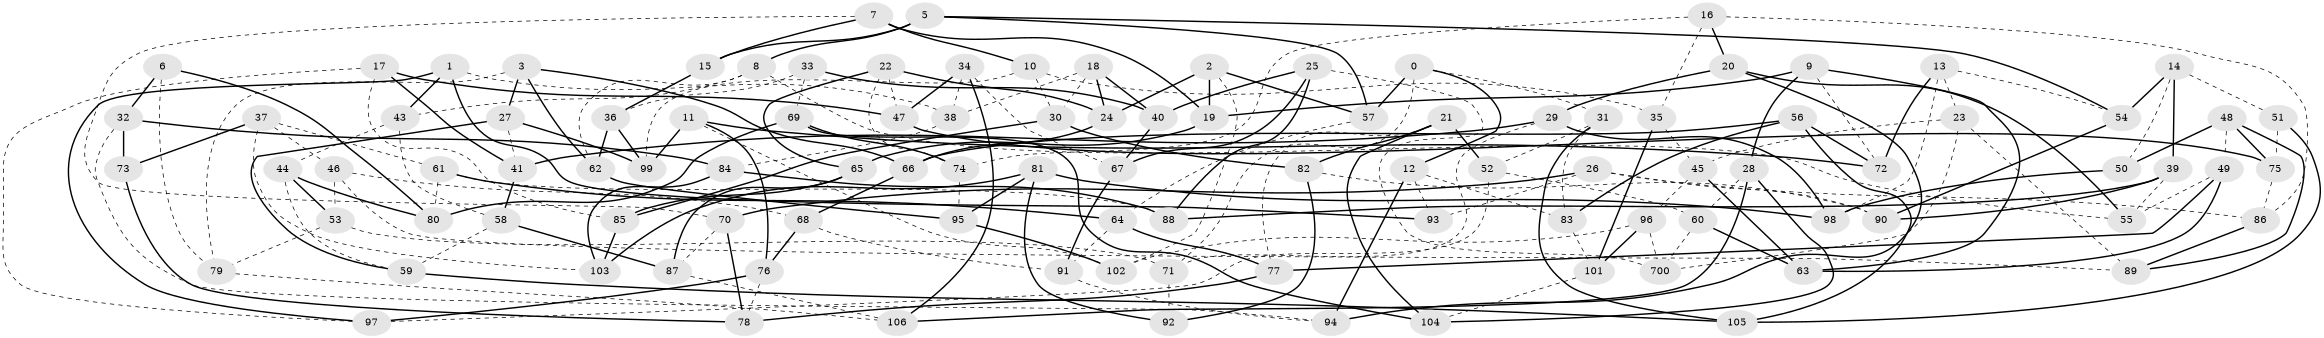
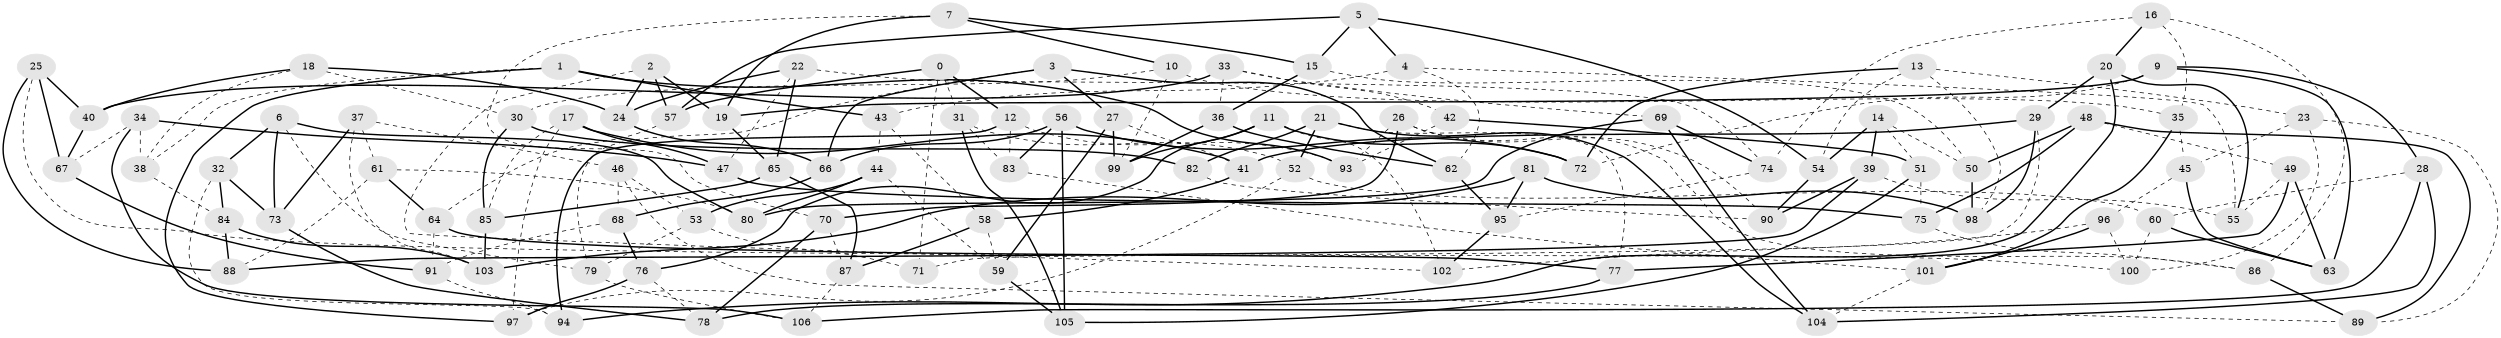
node "8": label "8" -> "4"
edge "15" -- "50": added
node "42": added
edge "6" -- "73": added
node "700": label "700" -> "100"
node "92": removed
